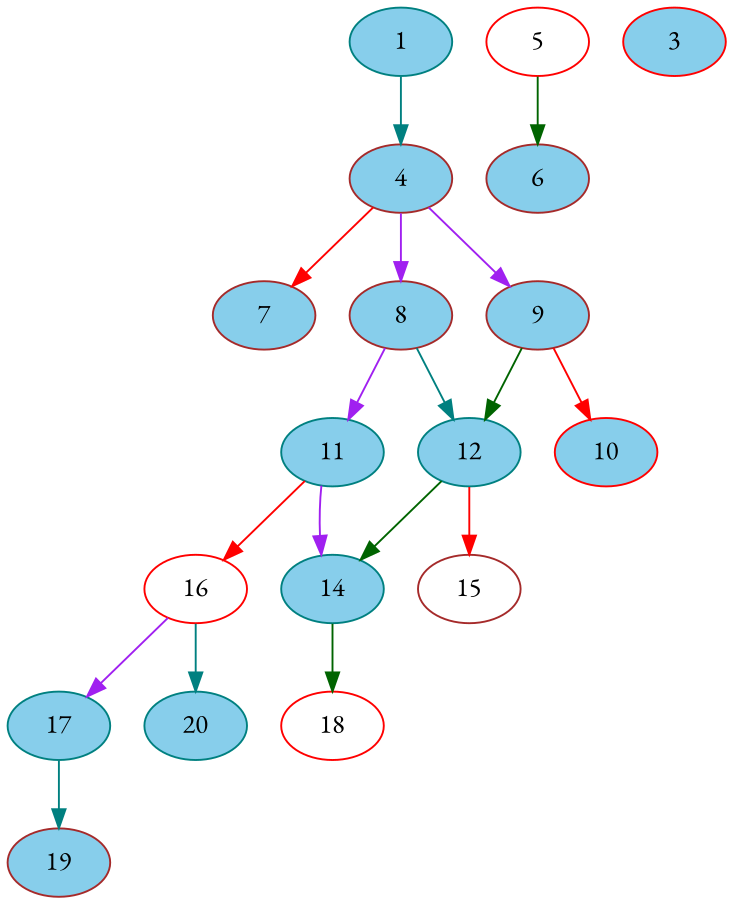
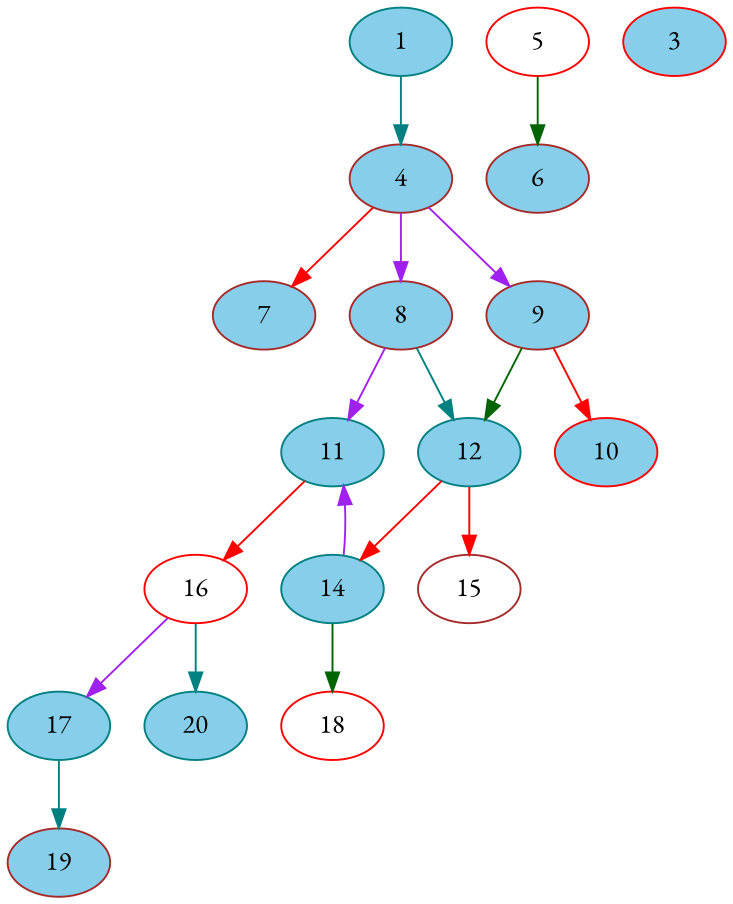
edge "11" -> "14": reversed
edge "12" -> "14": color darkgreen -> red
